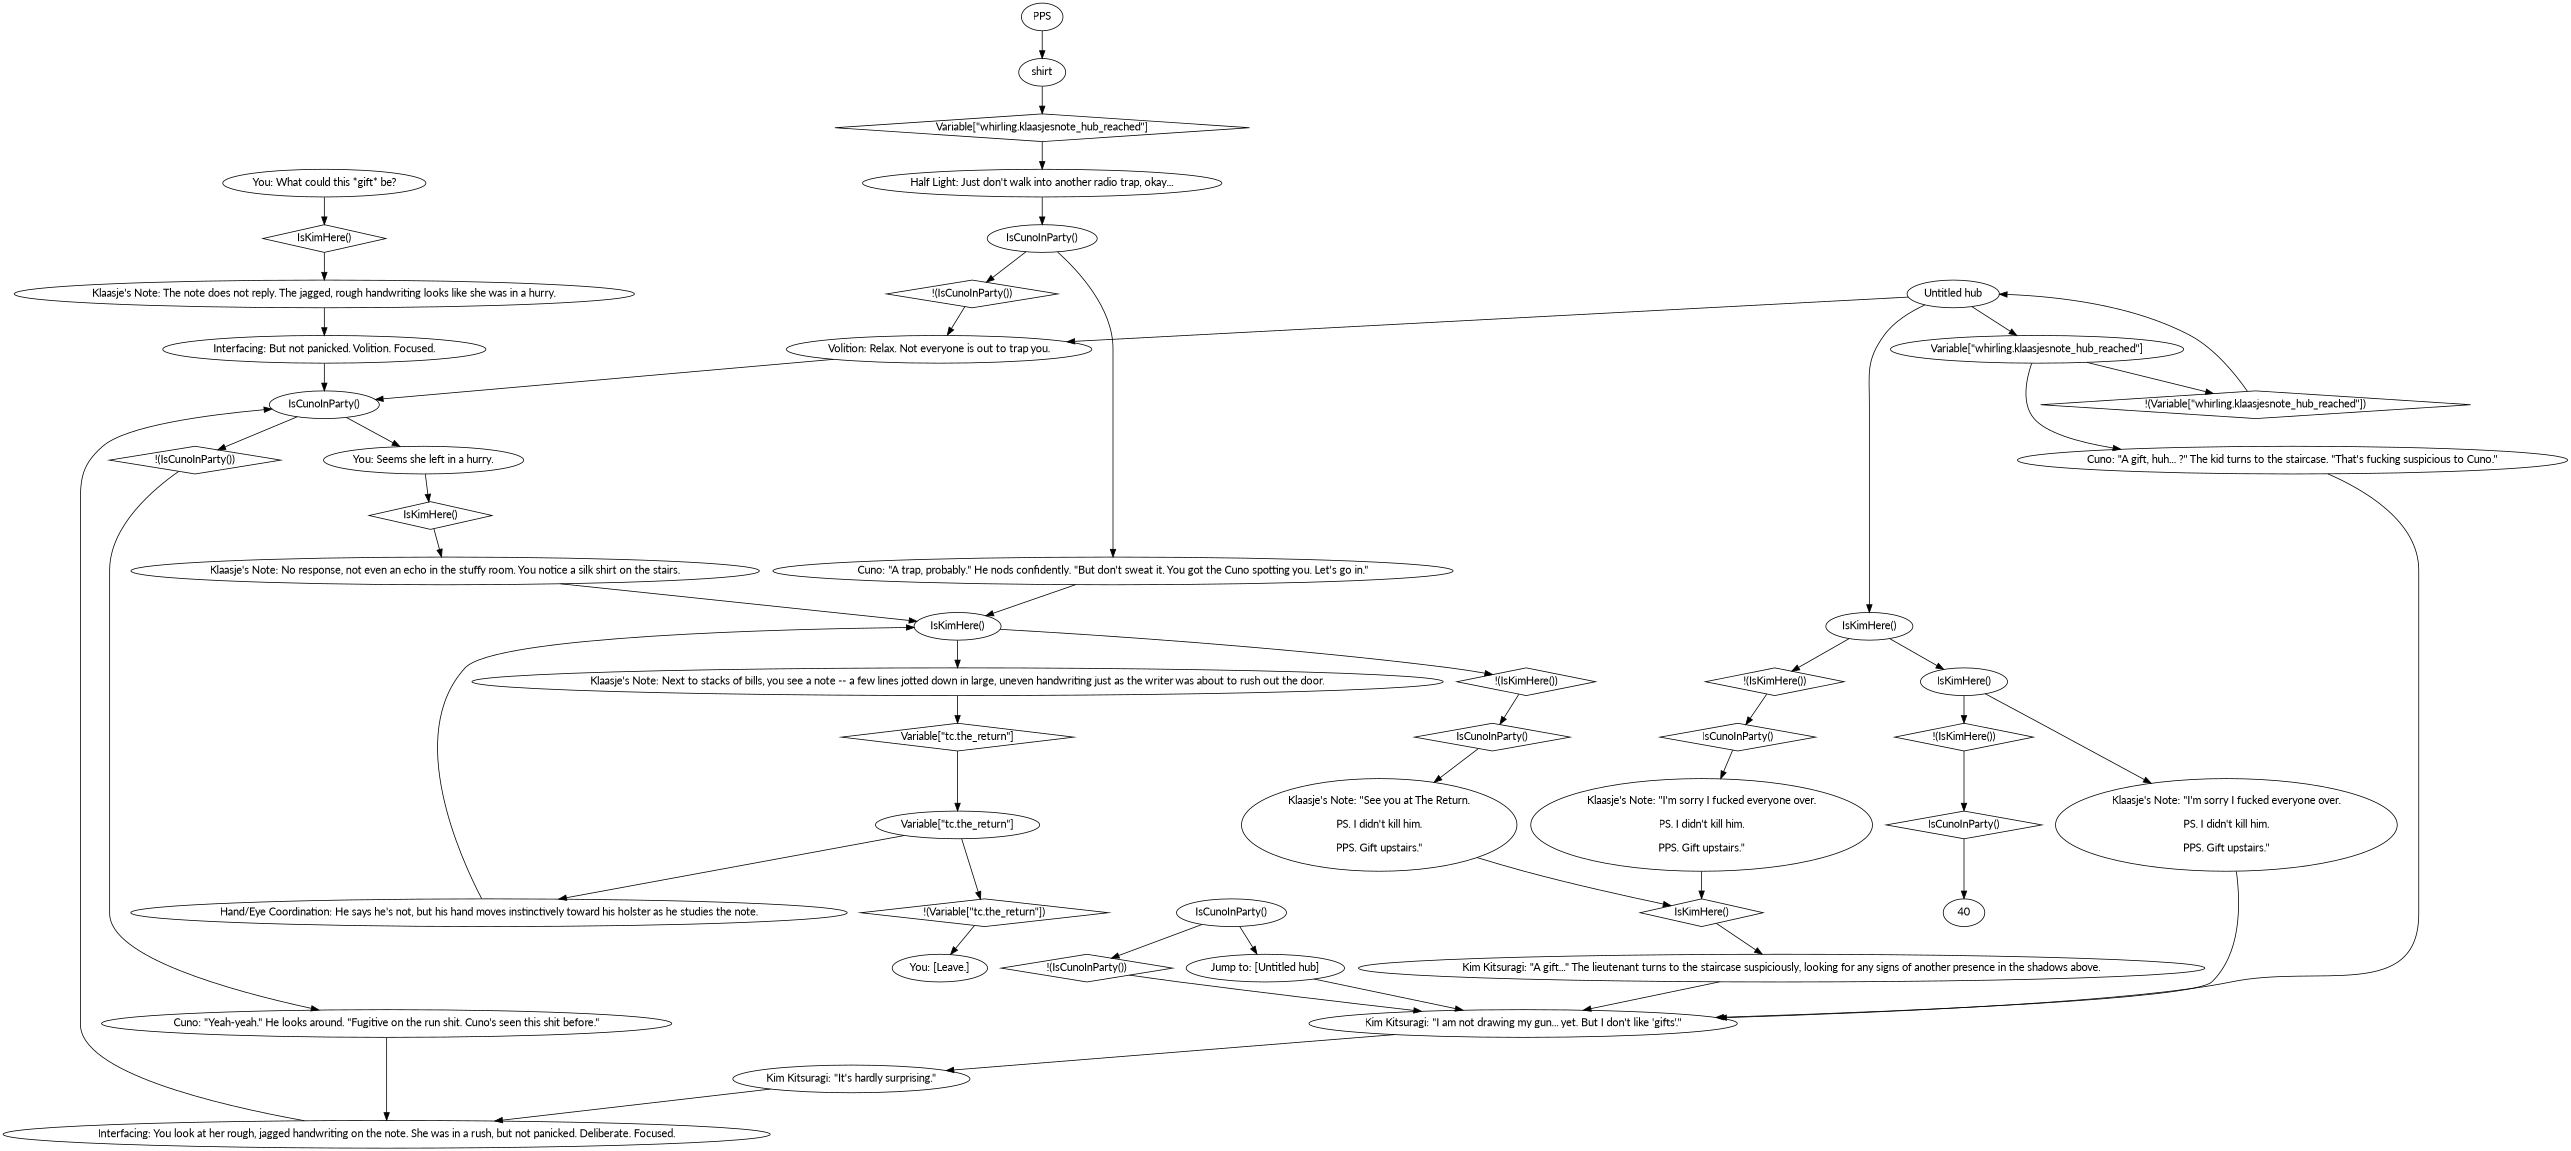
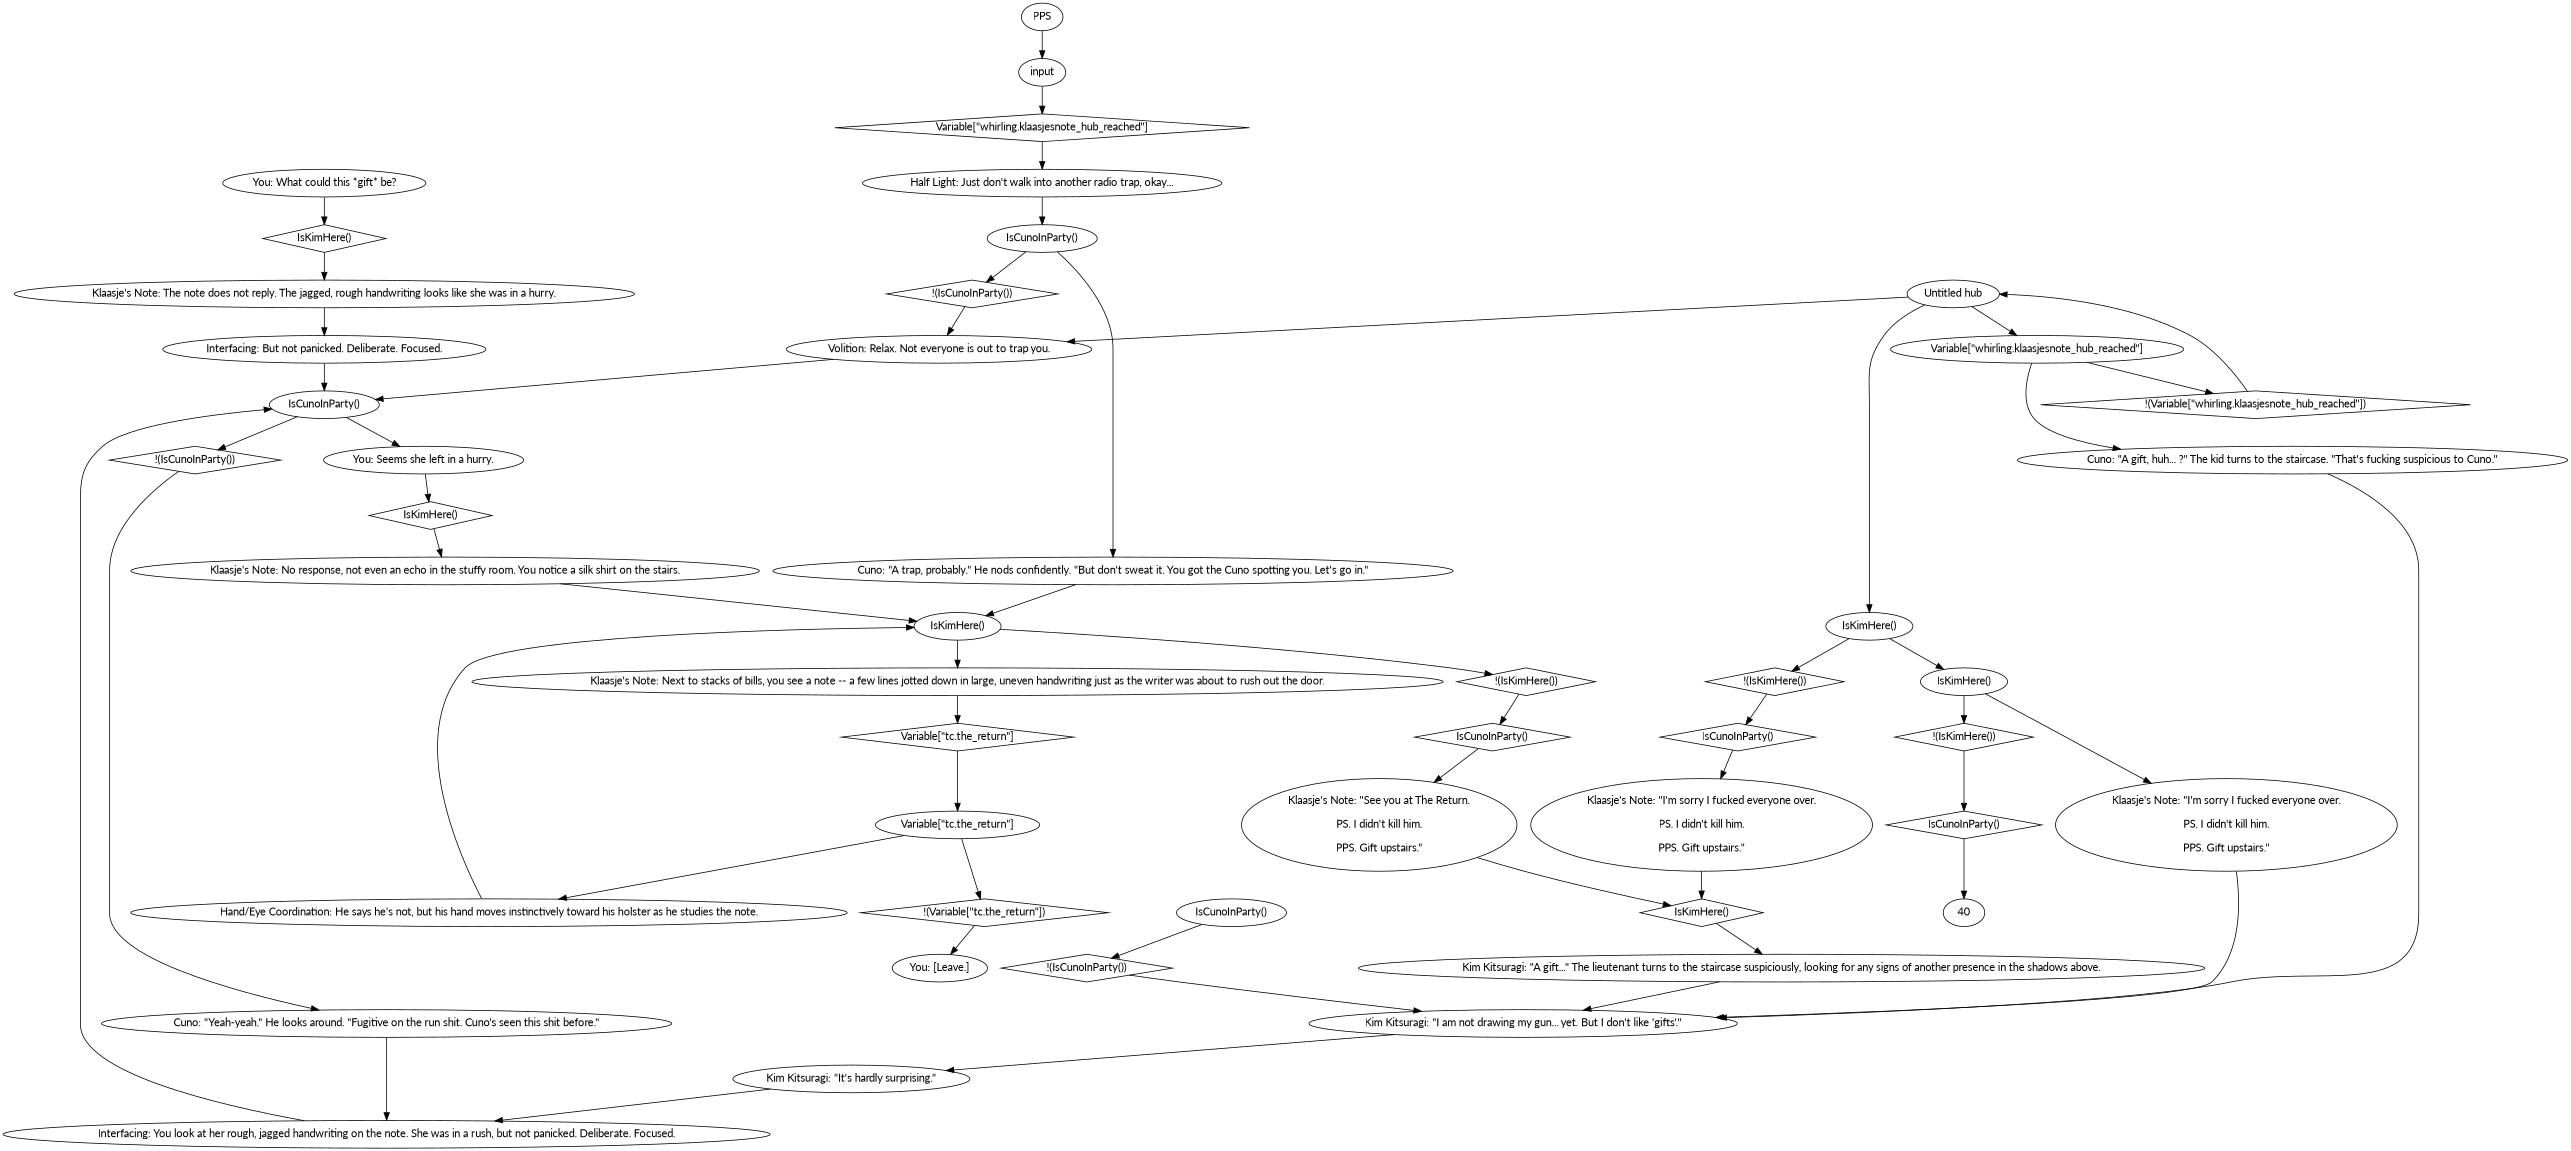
node "shirt": label "shirt" -> "input"
node "Interfacing: But not panicked. Volition. Focused.": label "Interfacing: But not panicked. Volition. Focused." -> "Interfacing: But not panicked. Deliberate. Focused."
node "Jump to: [Untitled hub]": removed
